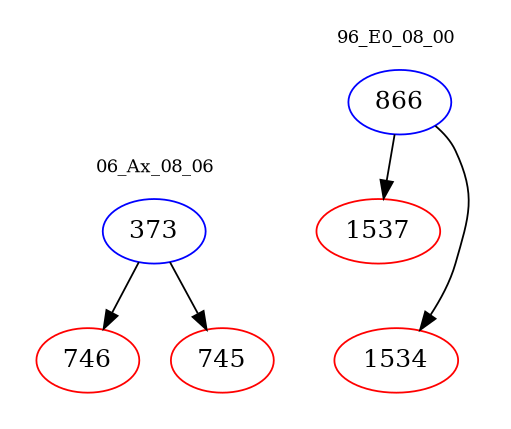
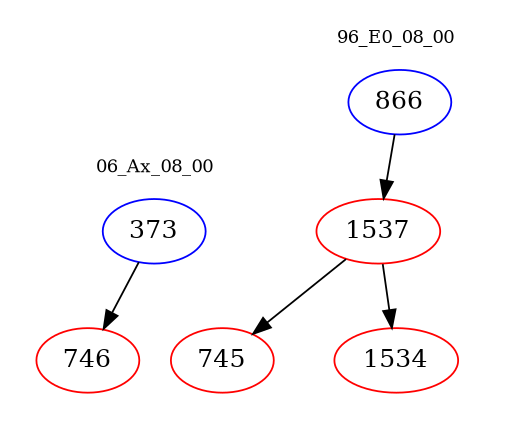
cluster "06_Ax_08_06": label "06_Ax_08_06" -> "06_Ax_08_00"
edge "866" -> "1534": now "1537" -> "1534"
edge "373" -> "745": now "1537" -> "745"
